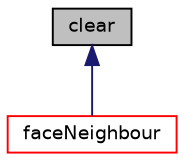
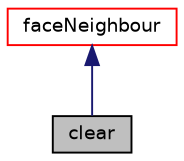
edge "faceNeighbour" -> "clear": reversed
